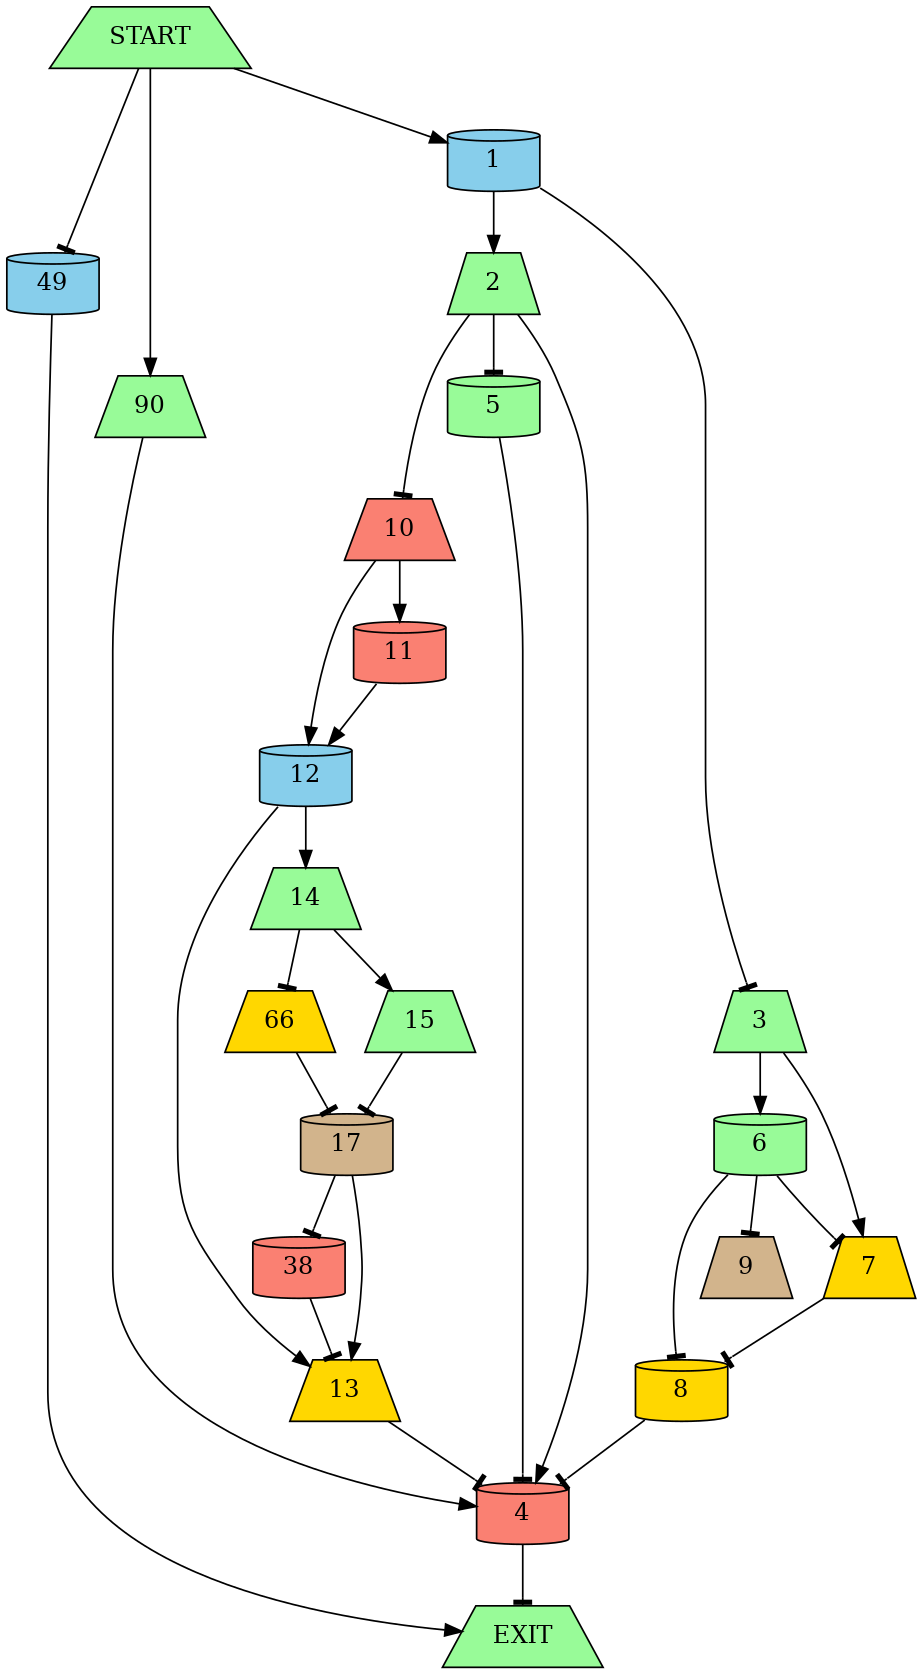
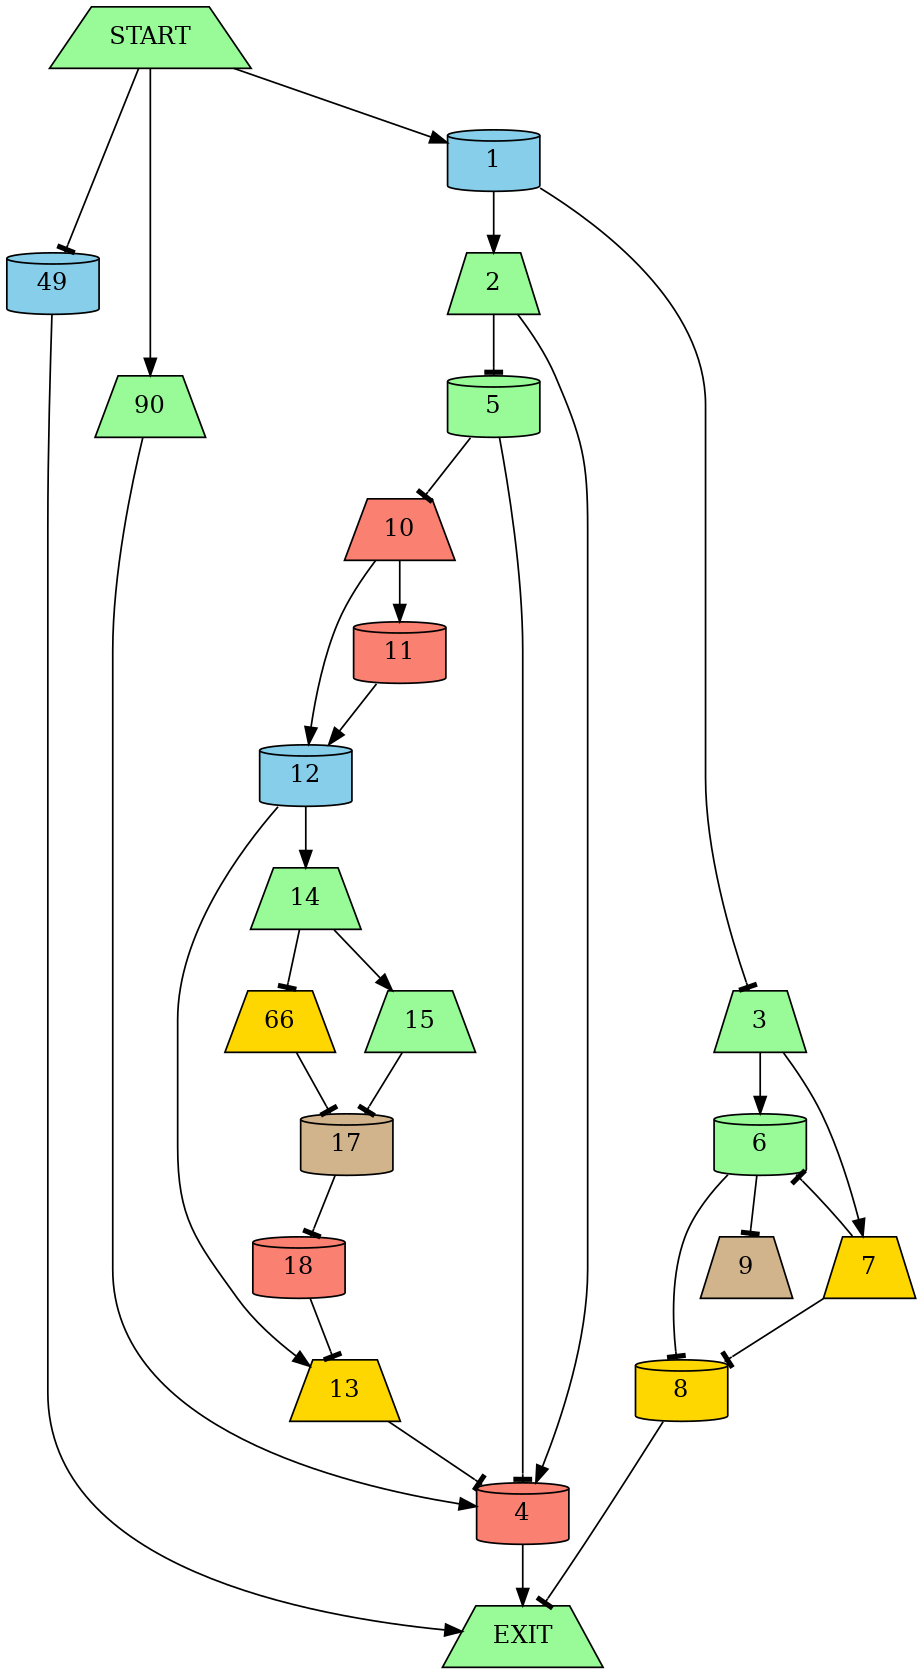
edge "2" -> "10": now "5" -> "10"
edge "6" -> "7": reversed
edge "17" -> "13": removed
node "38": label "38" -> "18"
edge "8" -> "4": now "8" -> "EXIT"
edge "4" -> "EXIT": arrowhead tee -> normal
